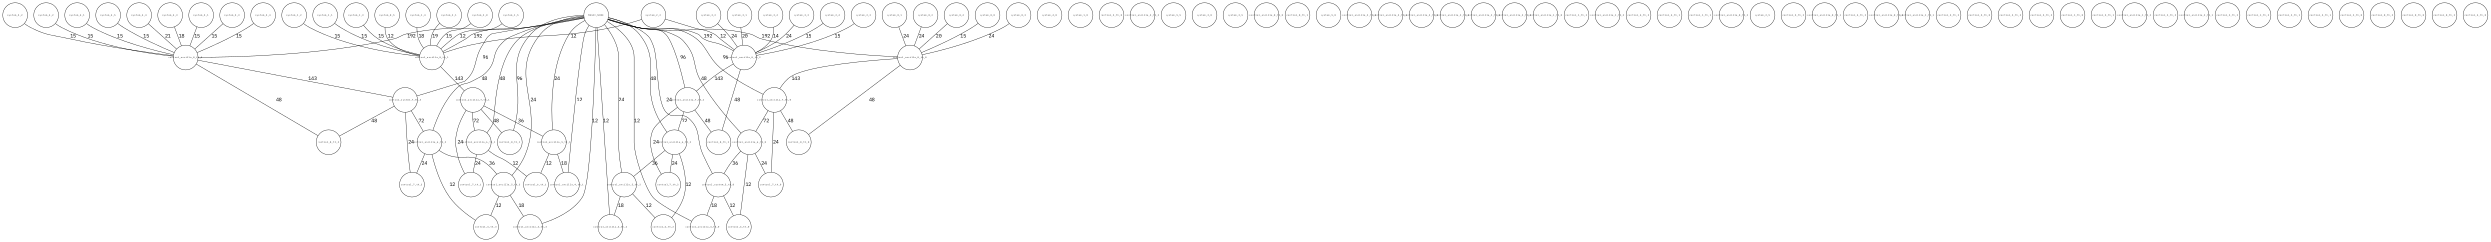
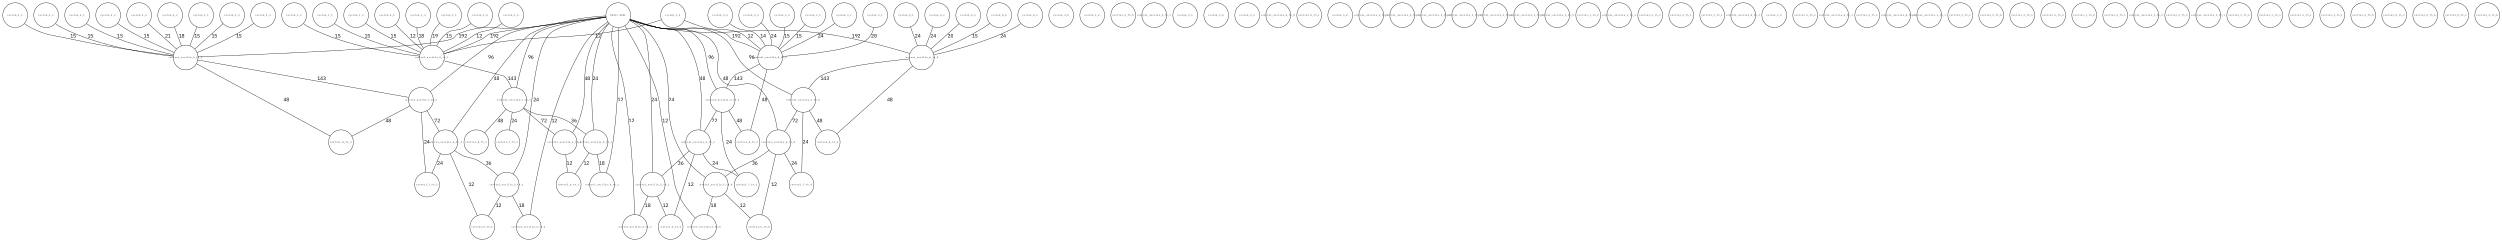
edge "MAGIC_NODE" -- "control_8_th_1": now "MAGIC_NODE" -- "control_ancilla_7_th_1"
edge "control_ancilla_6_th_1" -- "control_7_th_1": removed, label "24"
node "control_system_5_th_0": label "control_system_5_th_0" -> "control_ancilla_5_th_0"
